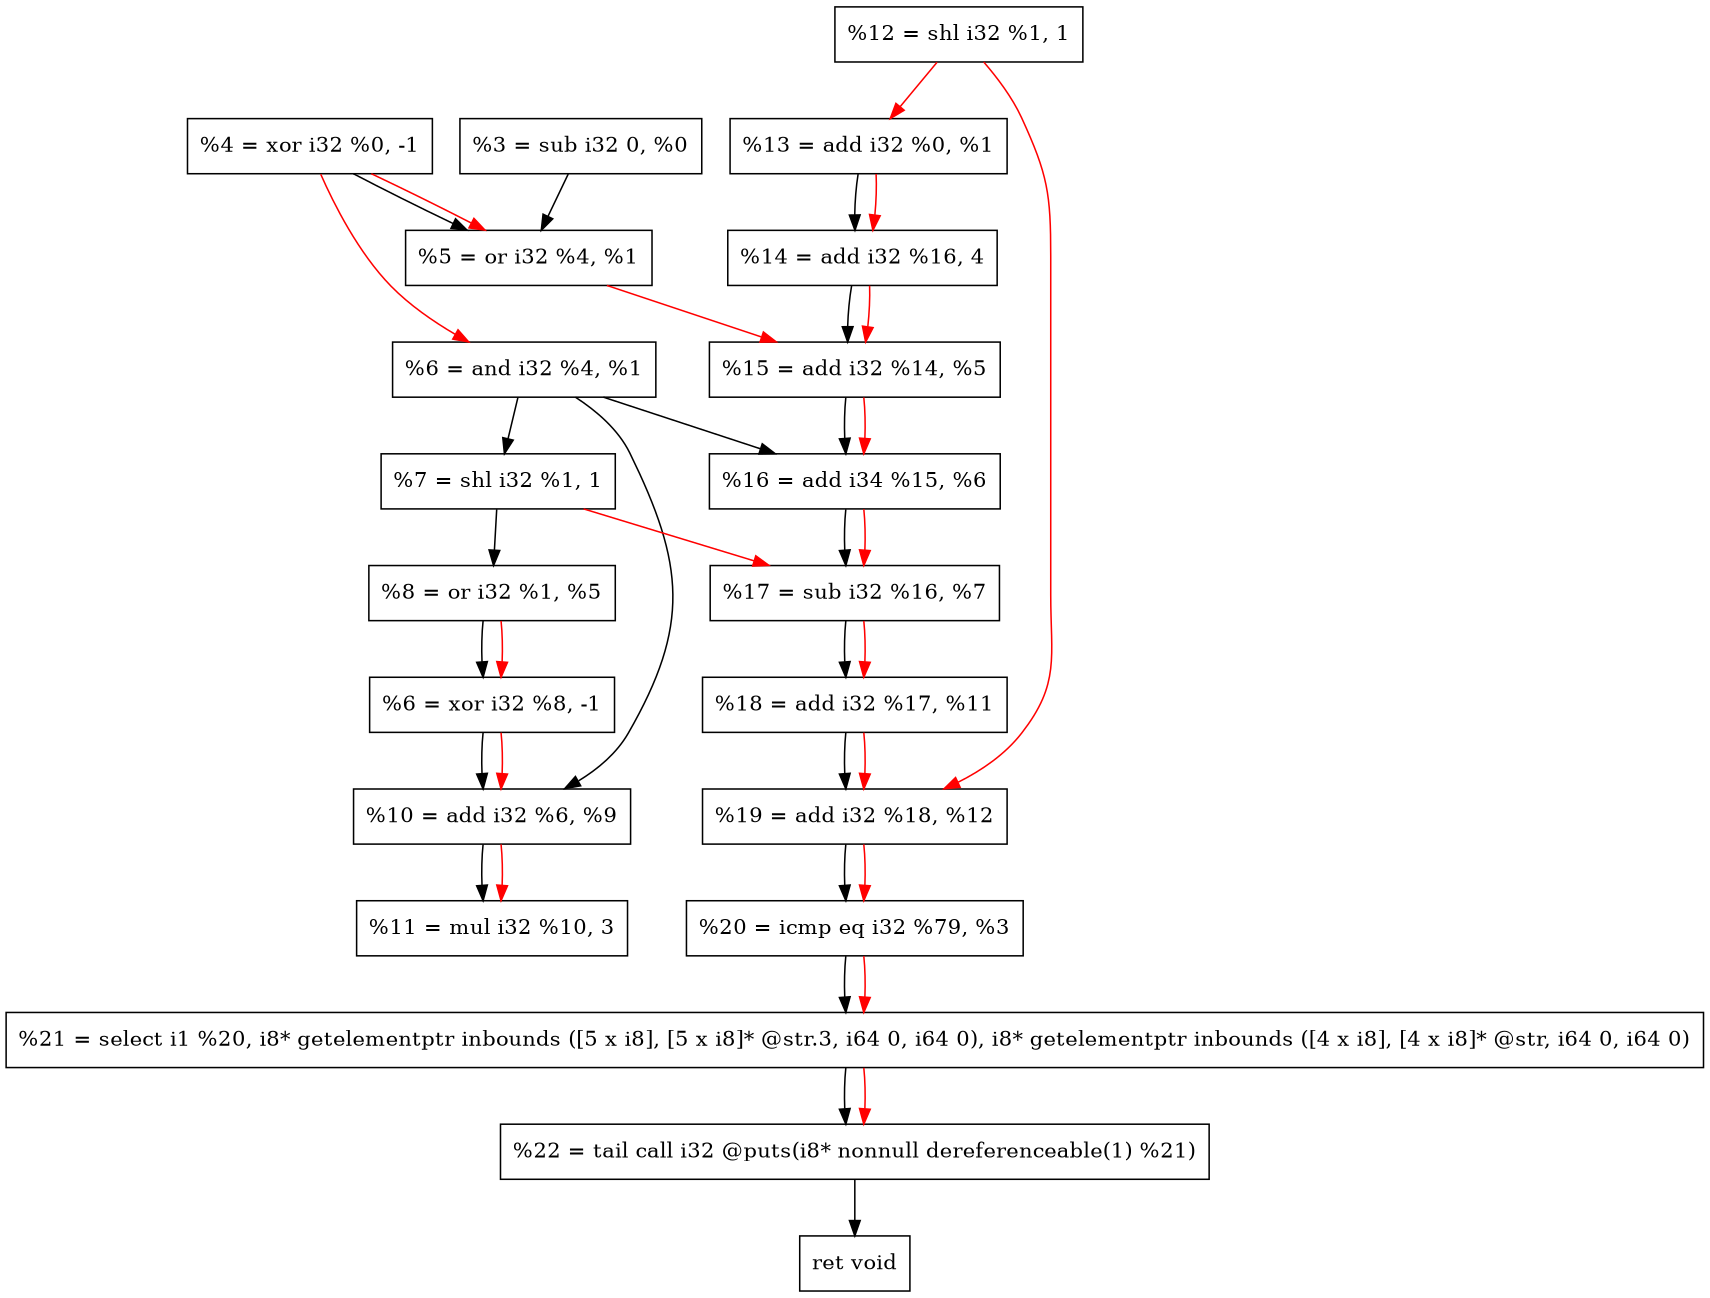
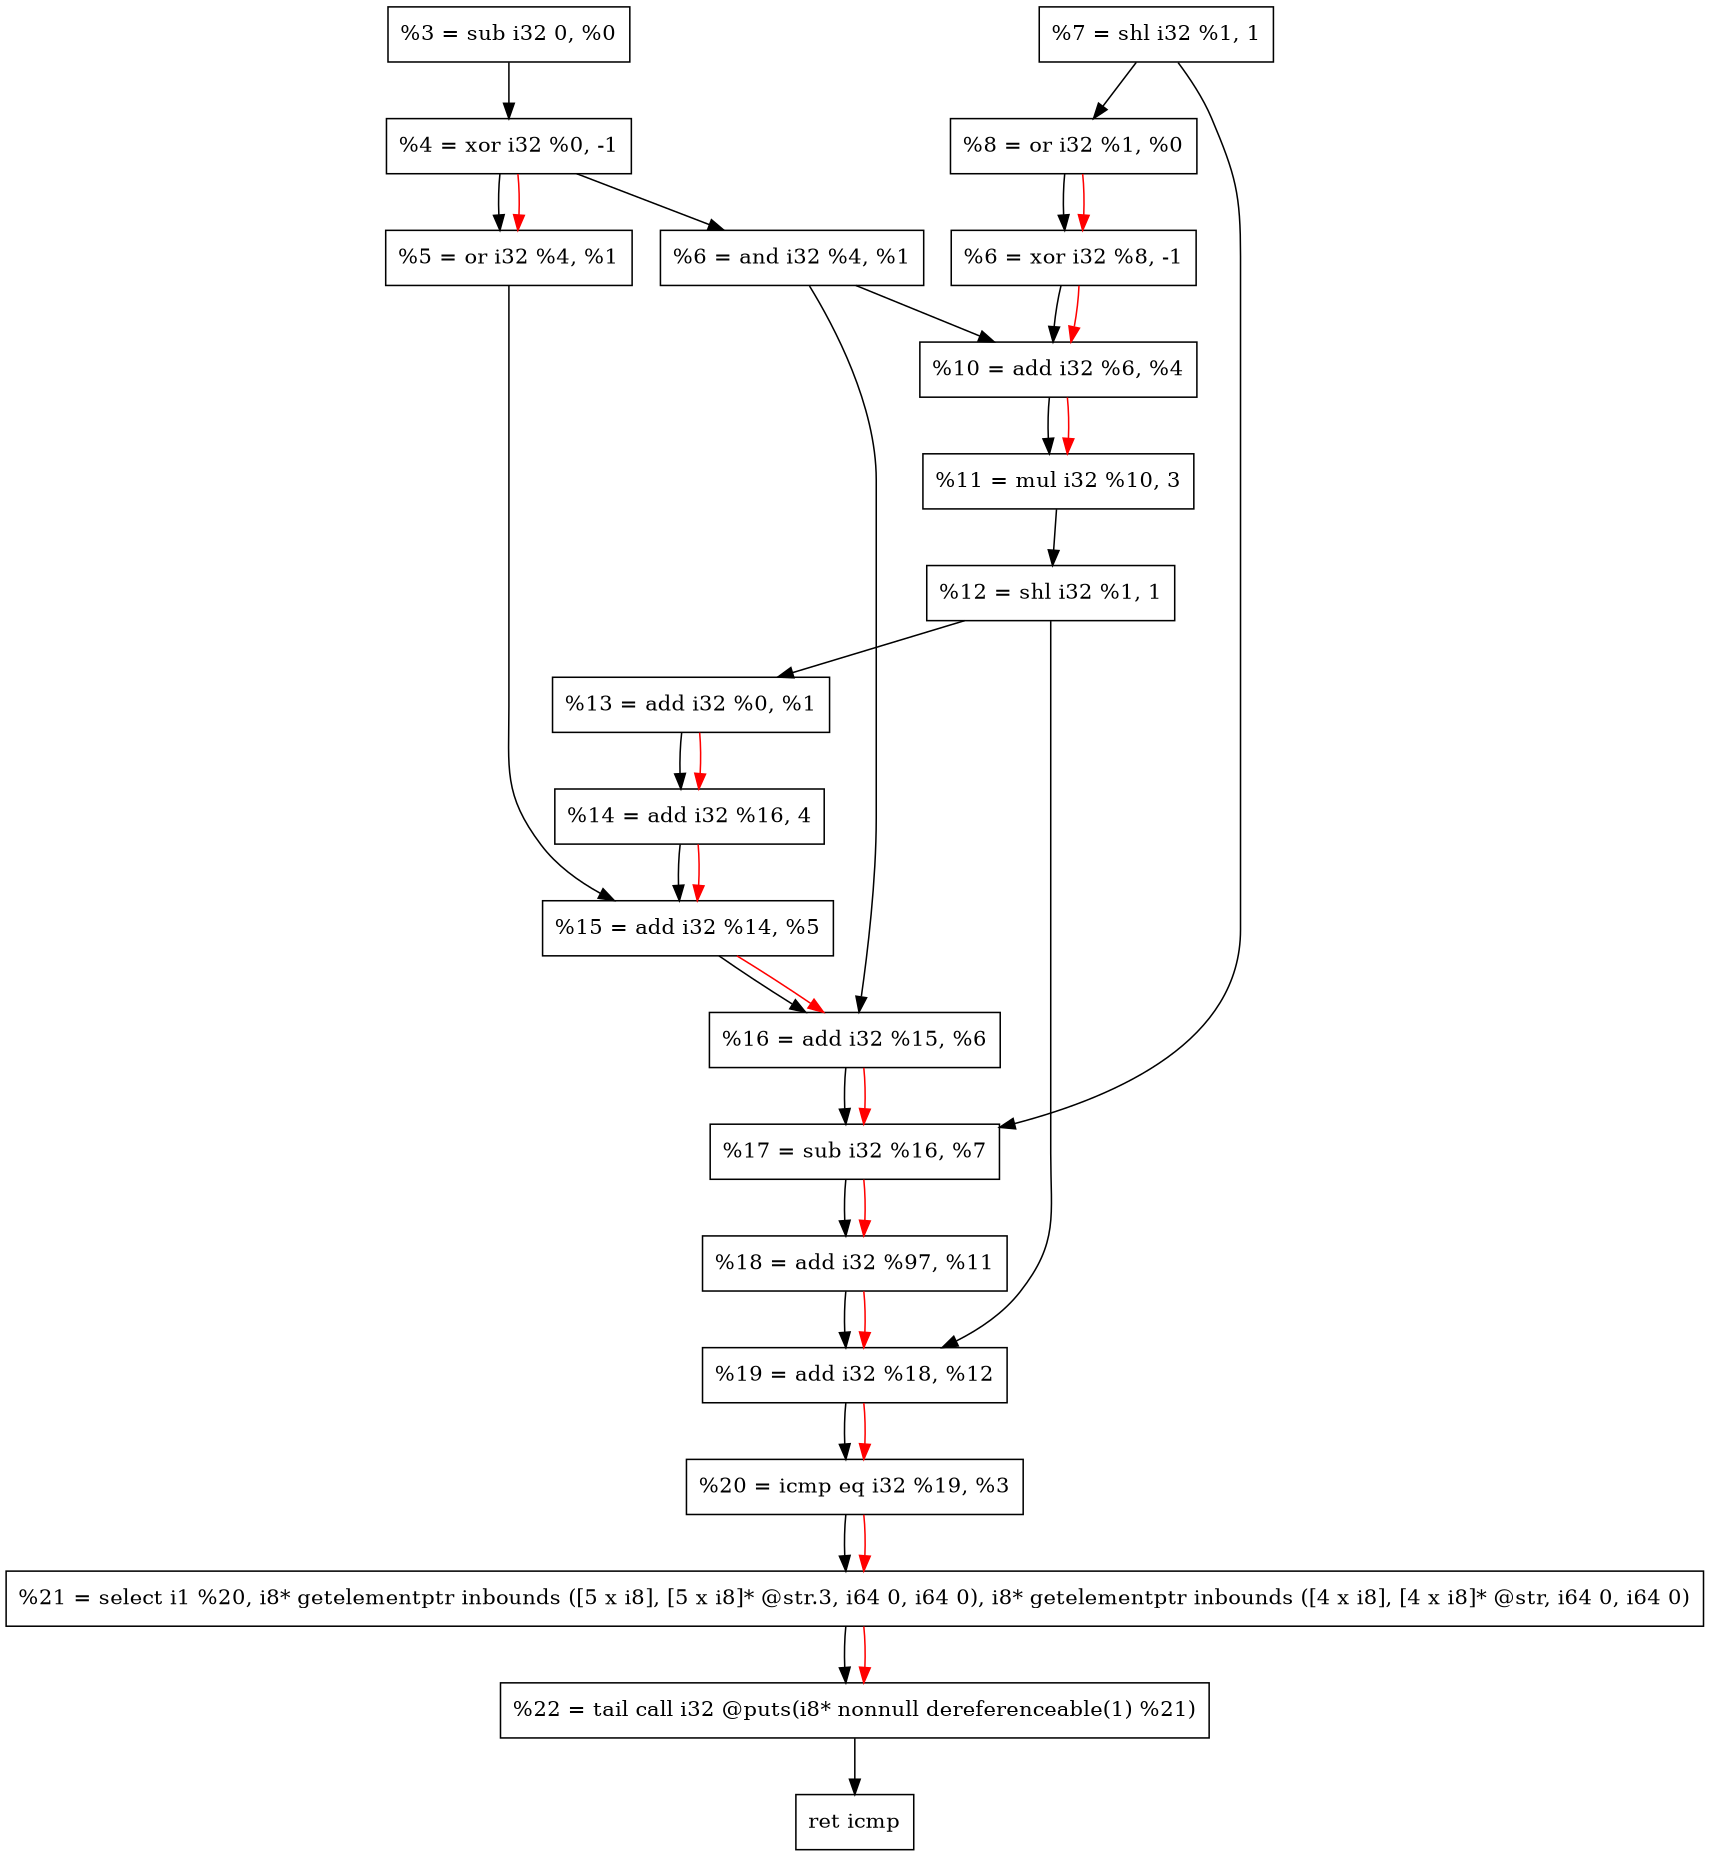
edge "%12 = shl i32 %1, 1" -> "%13 = add i32 %0, %1": color red -> black
edge "%3 = sub i32 0, %0" -> "%5 = or i32 %4, %1": now "%3 = sub i32 0, %0" -> "%4 = xor i32 %0, -1"
edge "%4 = xor i32 %0, -1" -> "%6 = and i32 %4, %1": color red -> black
edge "%5 = or i32 %4, %1" -> "%15 = add i32 %14, %5": color red -> black
edge "%6 = and i32 %4, %1" -> "%7 = shl i32 %1, 1": removed
edge "%12 = shl i32 %1, 1" -> "%19 = add i32 %18, %12": color red -> black
node "%16 = add i34 %15, %6": label "%16 = add i34 %15, %6" -> "%16 = add i32 %15, %6"
edge "%11 = mul i32 %10, 3" -> "%12 = shl i32 %1, 1": added
edge "%7 = shl i32 %1, 1" -> "%17 = sub i32 %16, %7": color red -> black
node "%8 = or i32 %1, %5": label "%8 = or i32 %1, %5" -> "%8 = or i32 %1, %0"
node "%18 = add i32 %17, %11": label "%18 = add i32 %17, %11" -> "%18 = add i32 %97, %11"
node "%10 = add i32 %6, %9": label "%10 = add i32 %6, %9" -> "%10 = add i32 %6, %4"
node "%20 = icmp eq i32 %79, %3": label "%20 = icmp eq i32 %79, %3" -> "%20 = icmp eq i32 %19, %3"
node "ret void": label "ret void" -> "ret icmp"
